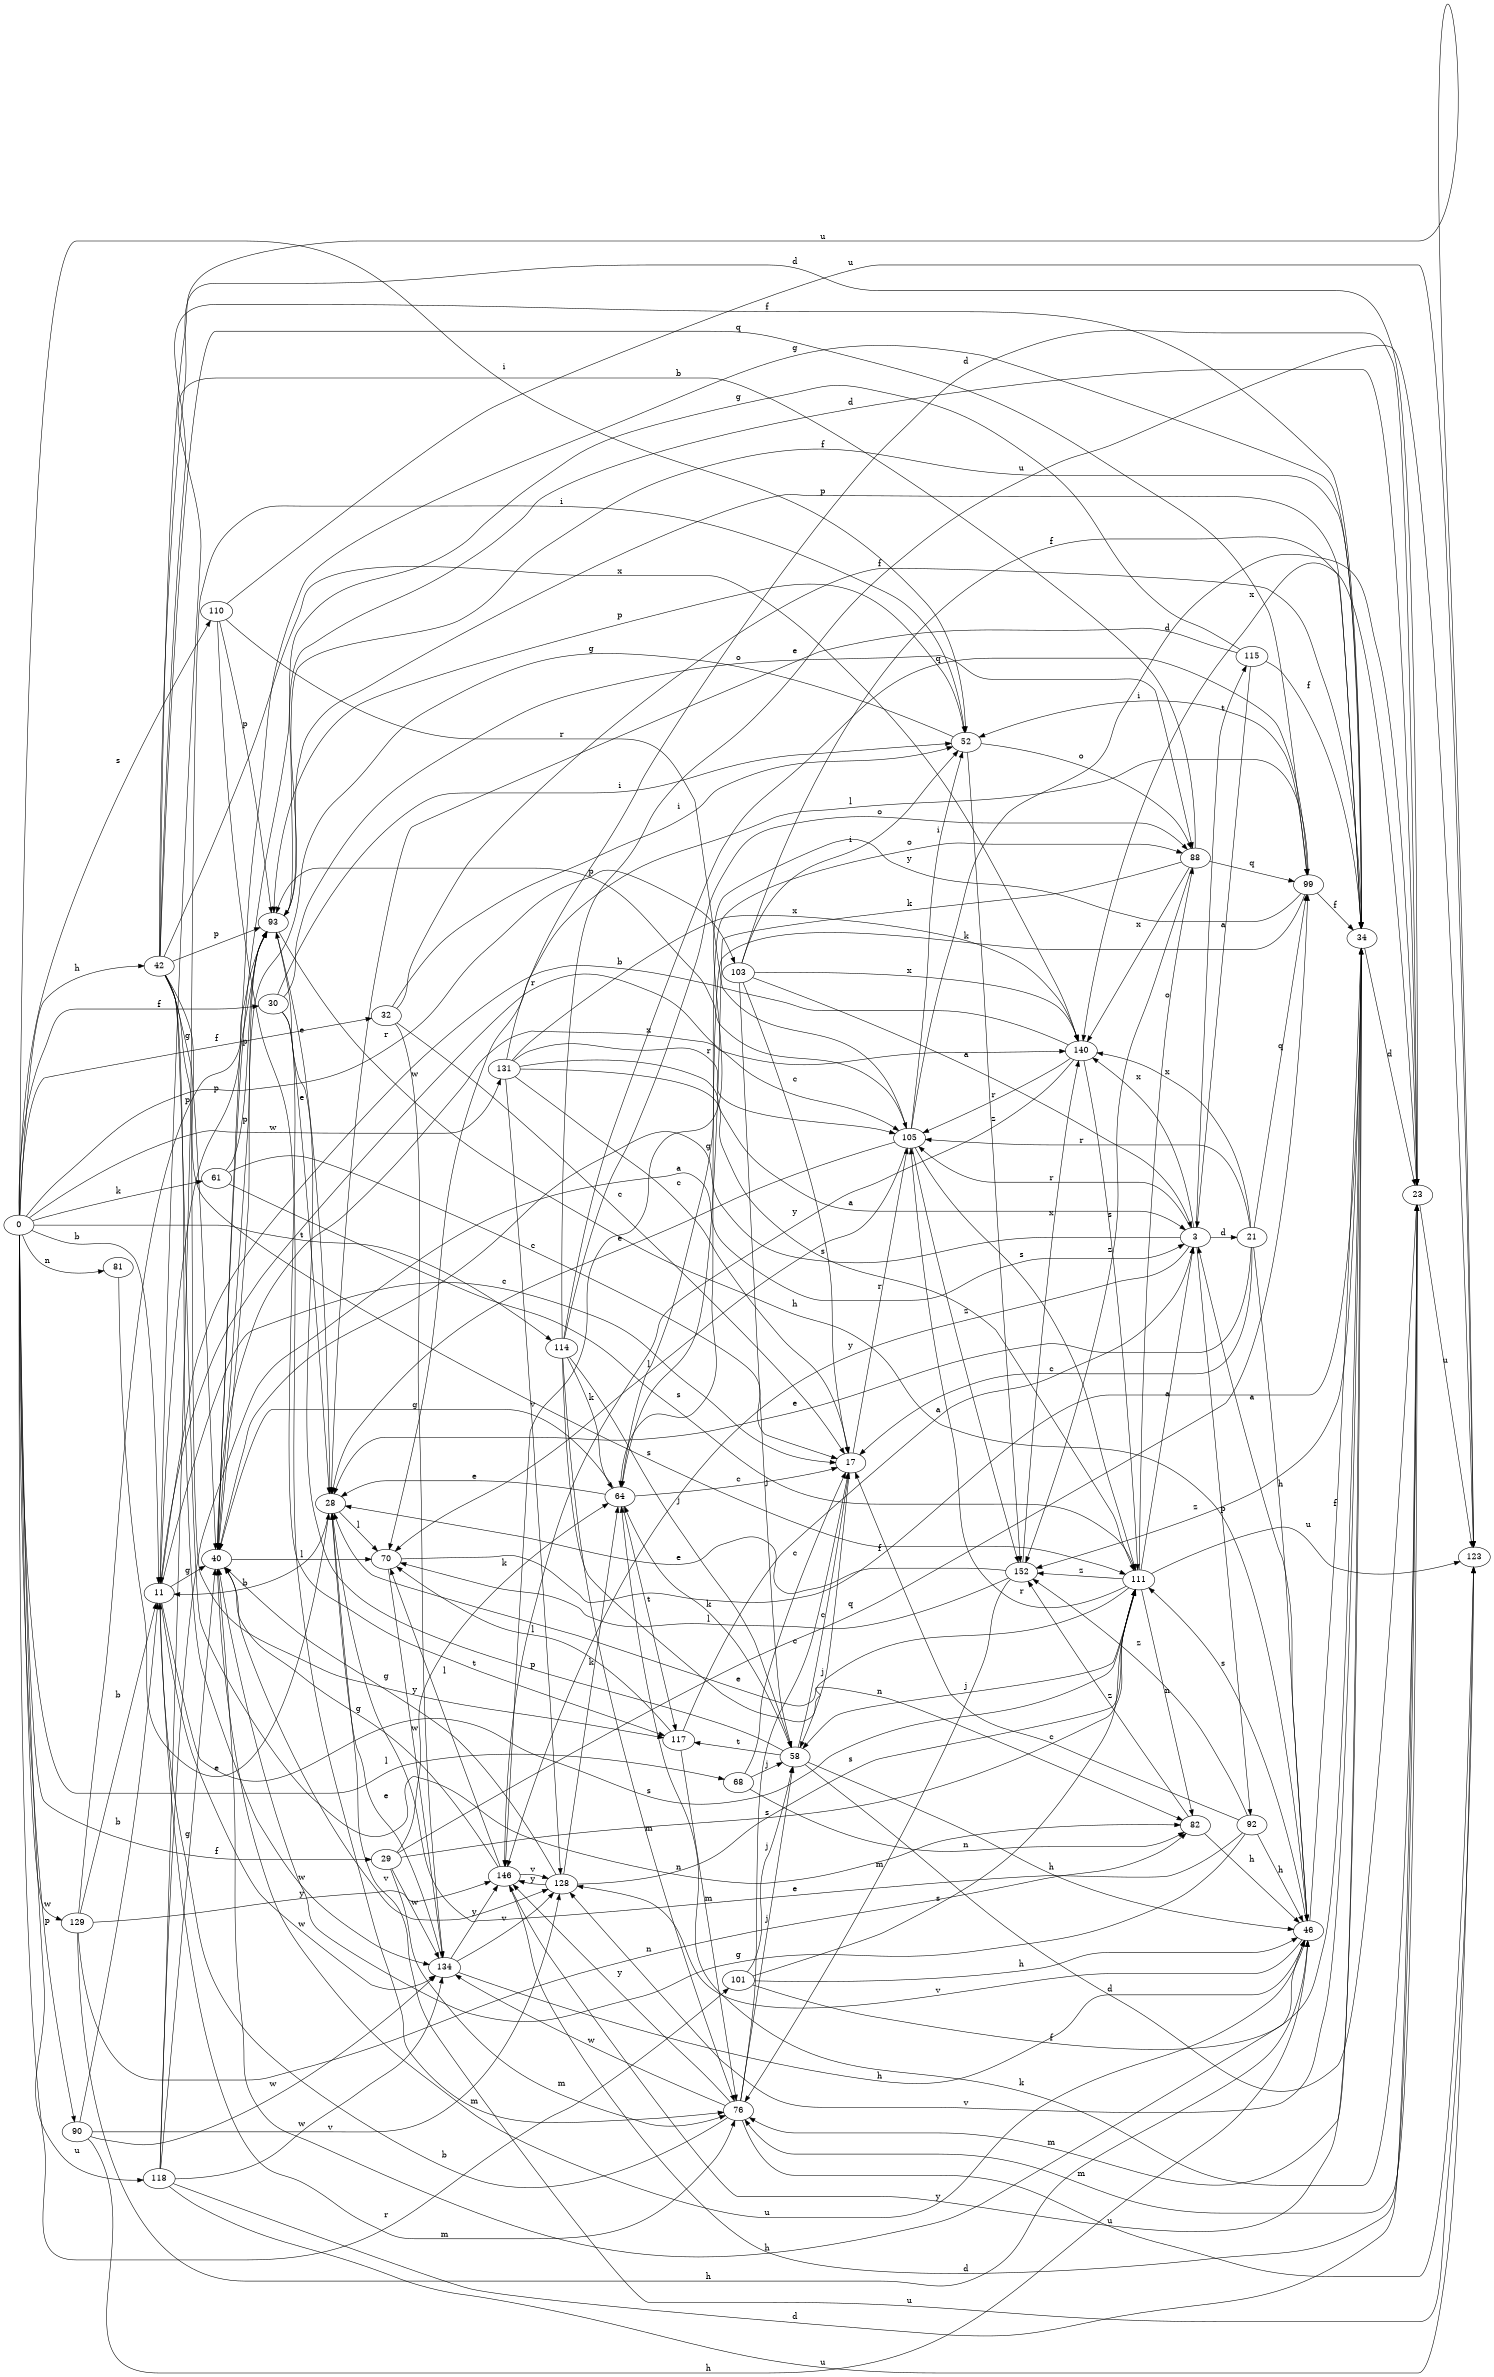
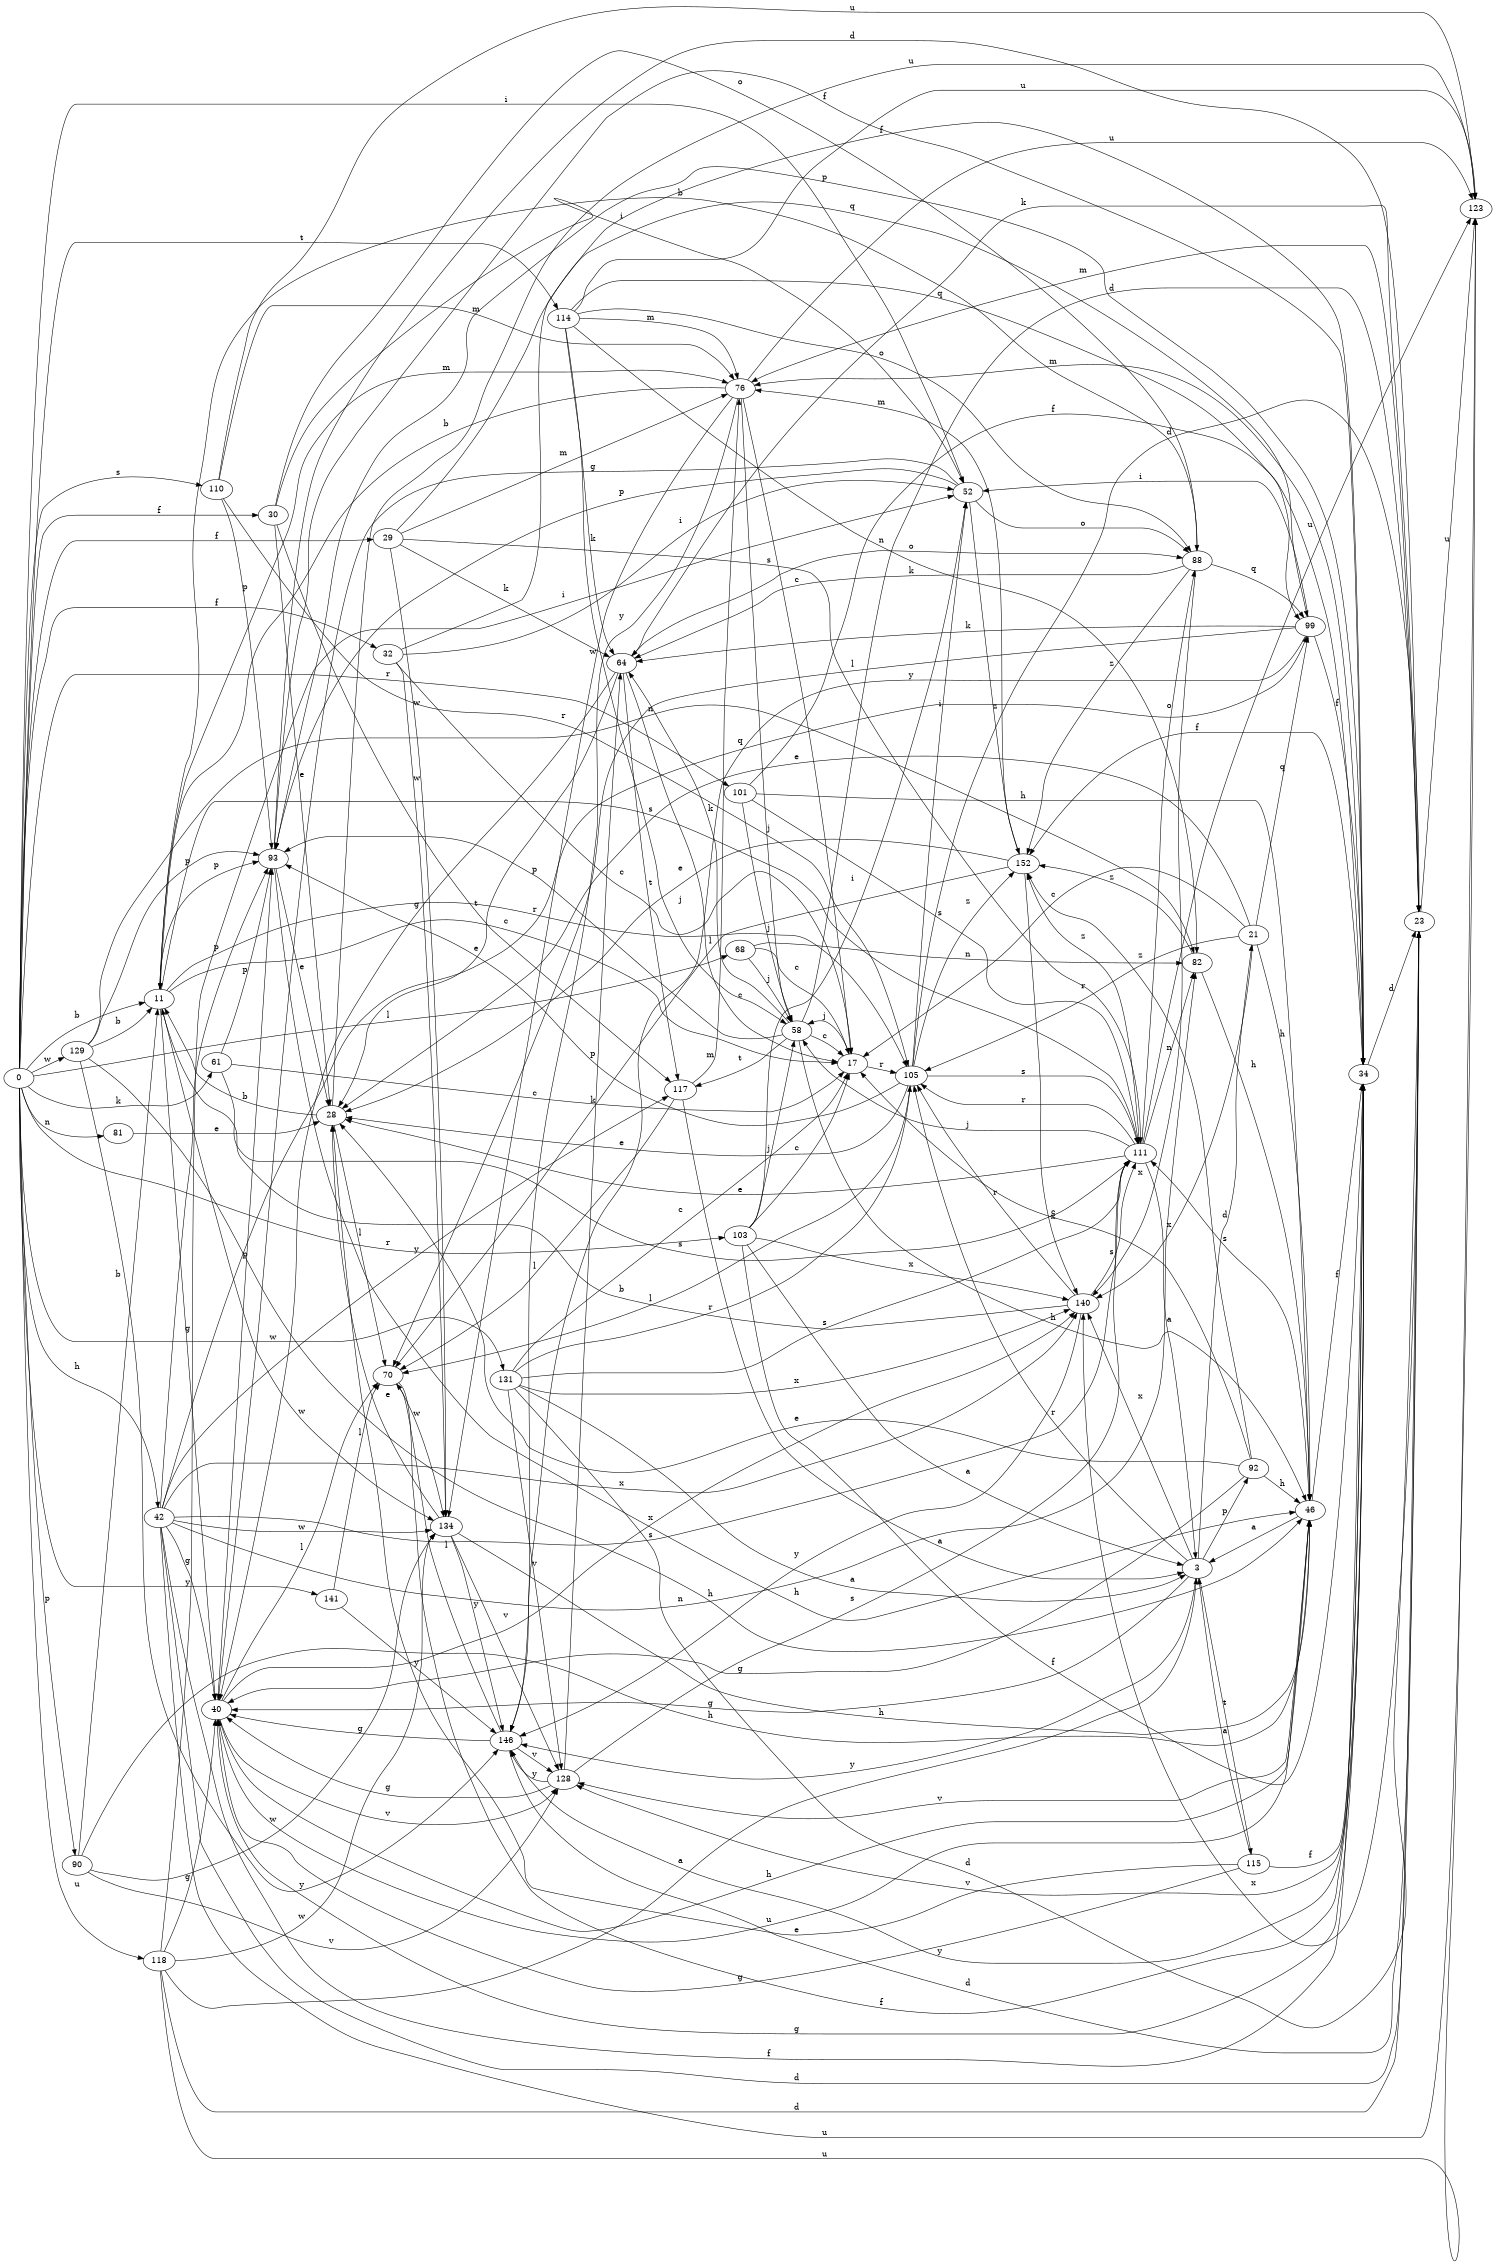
edge "34" -> "152": label "z" -> "f"
node "141": added
